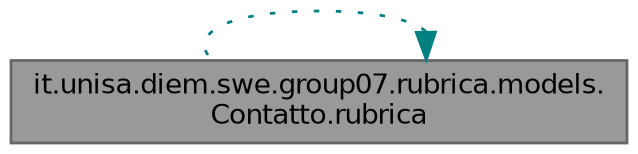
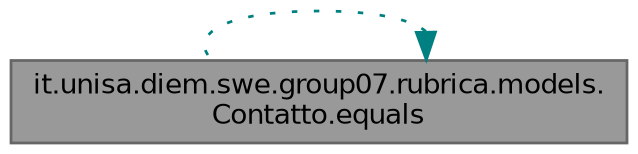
node "it.unisa.diem.swe.group07.rubrica.models. Contatto.rubrica": label "it.unisa.diem.swe.group07.rubrica.models. Contatto.rubrica" -> "it.unisa.diem.swe.group07.rubrica.models. Contatto.equals"
